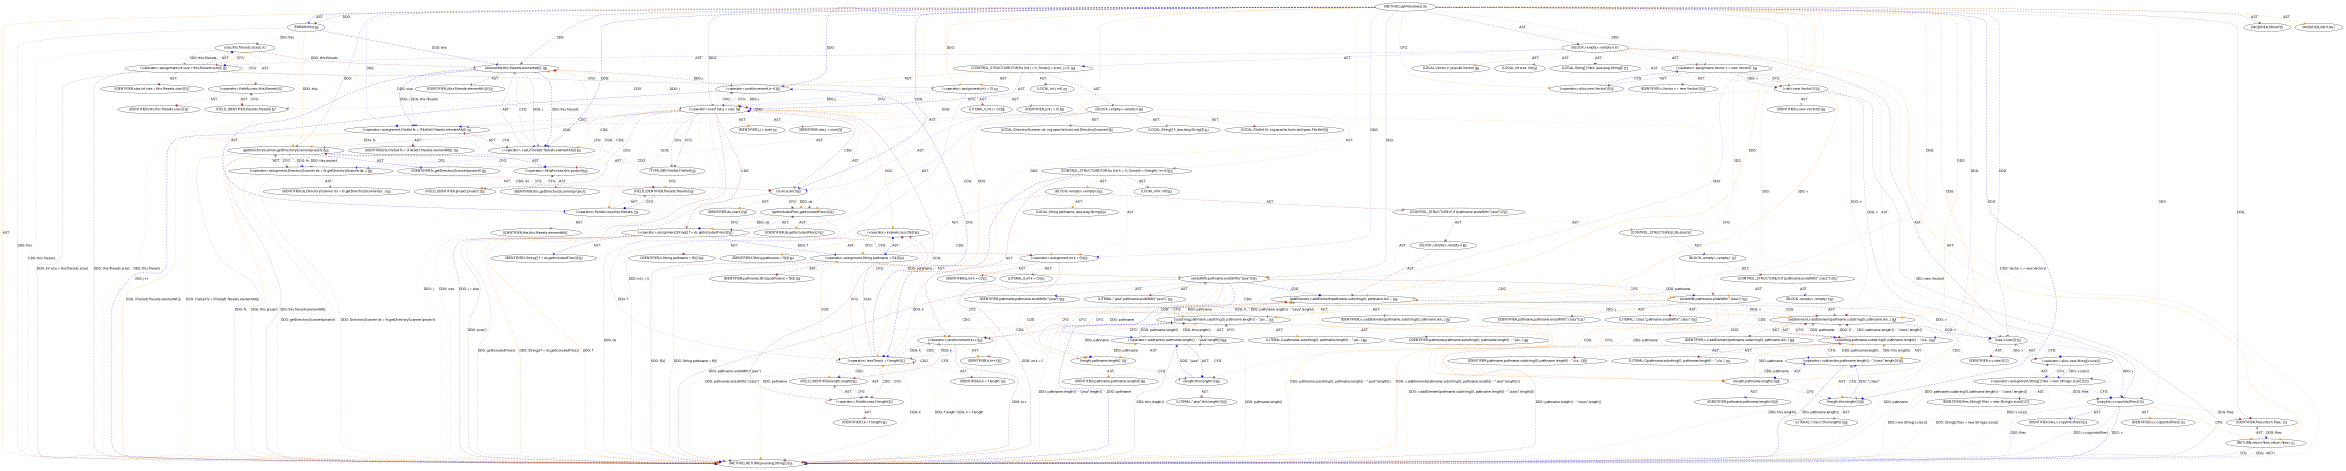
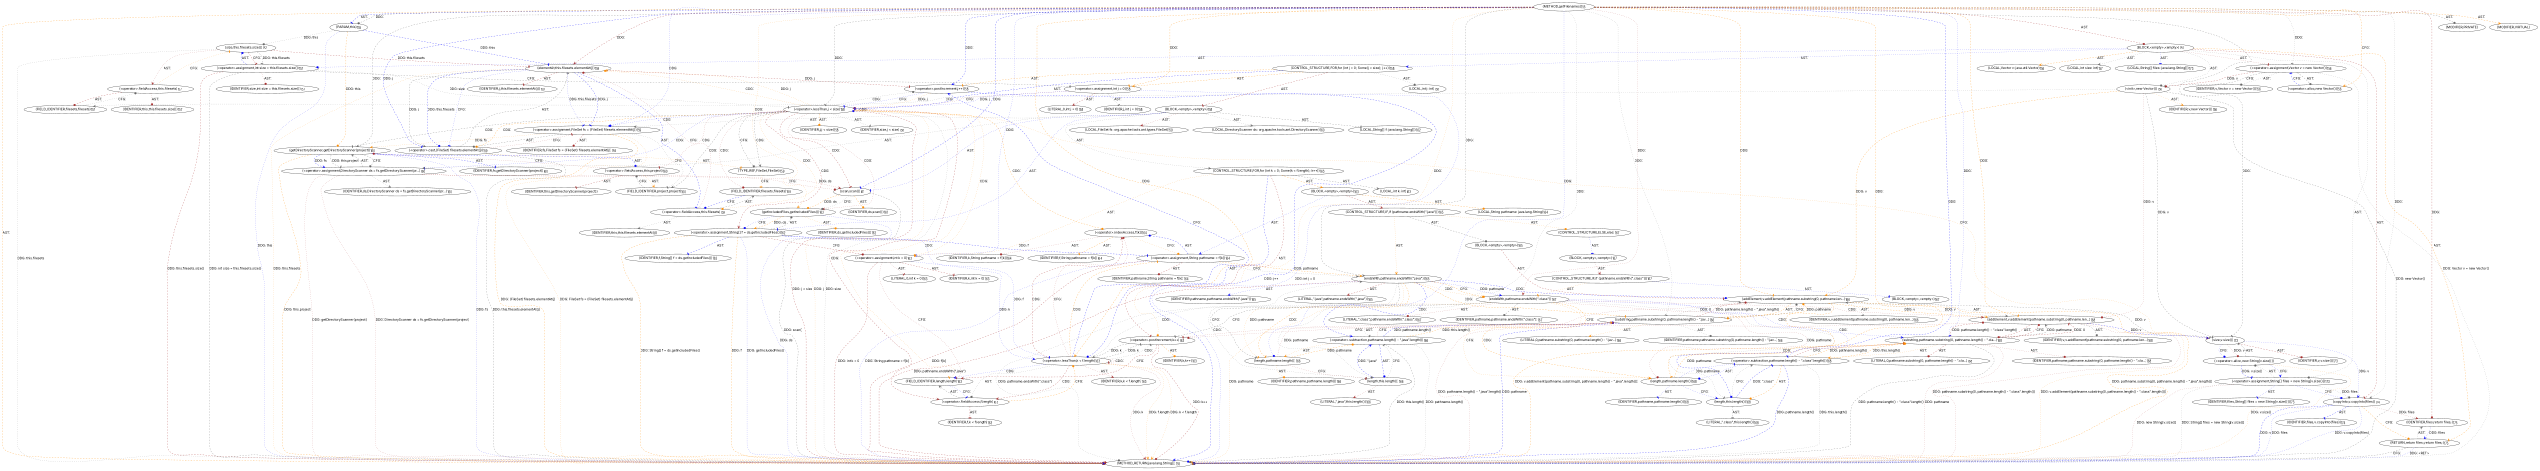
edge "(METHOD,getFilenames)" -> "(<operator>.cast,(FileSet) filesets.elementAt(j))": label "DDG: " -> "DDG: j"
edge "(<operator>.lessThan,j < size)" -> "(getIncludedFiles,getIncludedFiles())": label "AST: " -> "CDG: "
edge "(<operator>.assignment,int k = 0)" -> "(IDENTIFIER,k,k++)": now "(<operator>.assignment,int k = 0)" -> "(FIELD_IDENTIFIER,length,length)"
node "(IDENTIFIER,v,v.copyInto(files))": removed
